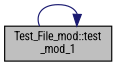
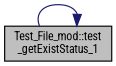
node "Test_File_mod::test _mod_1": label "Test_File_mod::test _mod_1" -> "Test_File_mod::test _getExistStatus_1"
